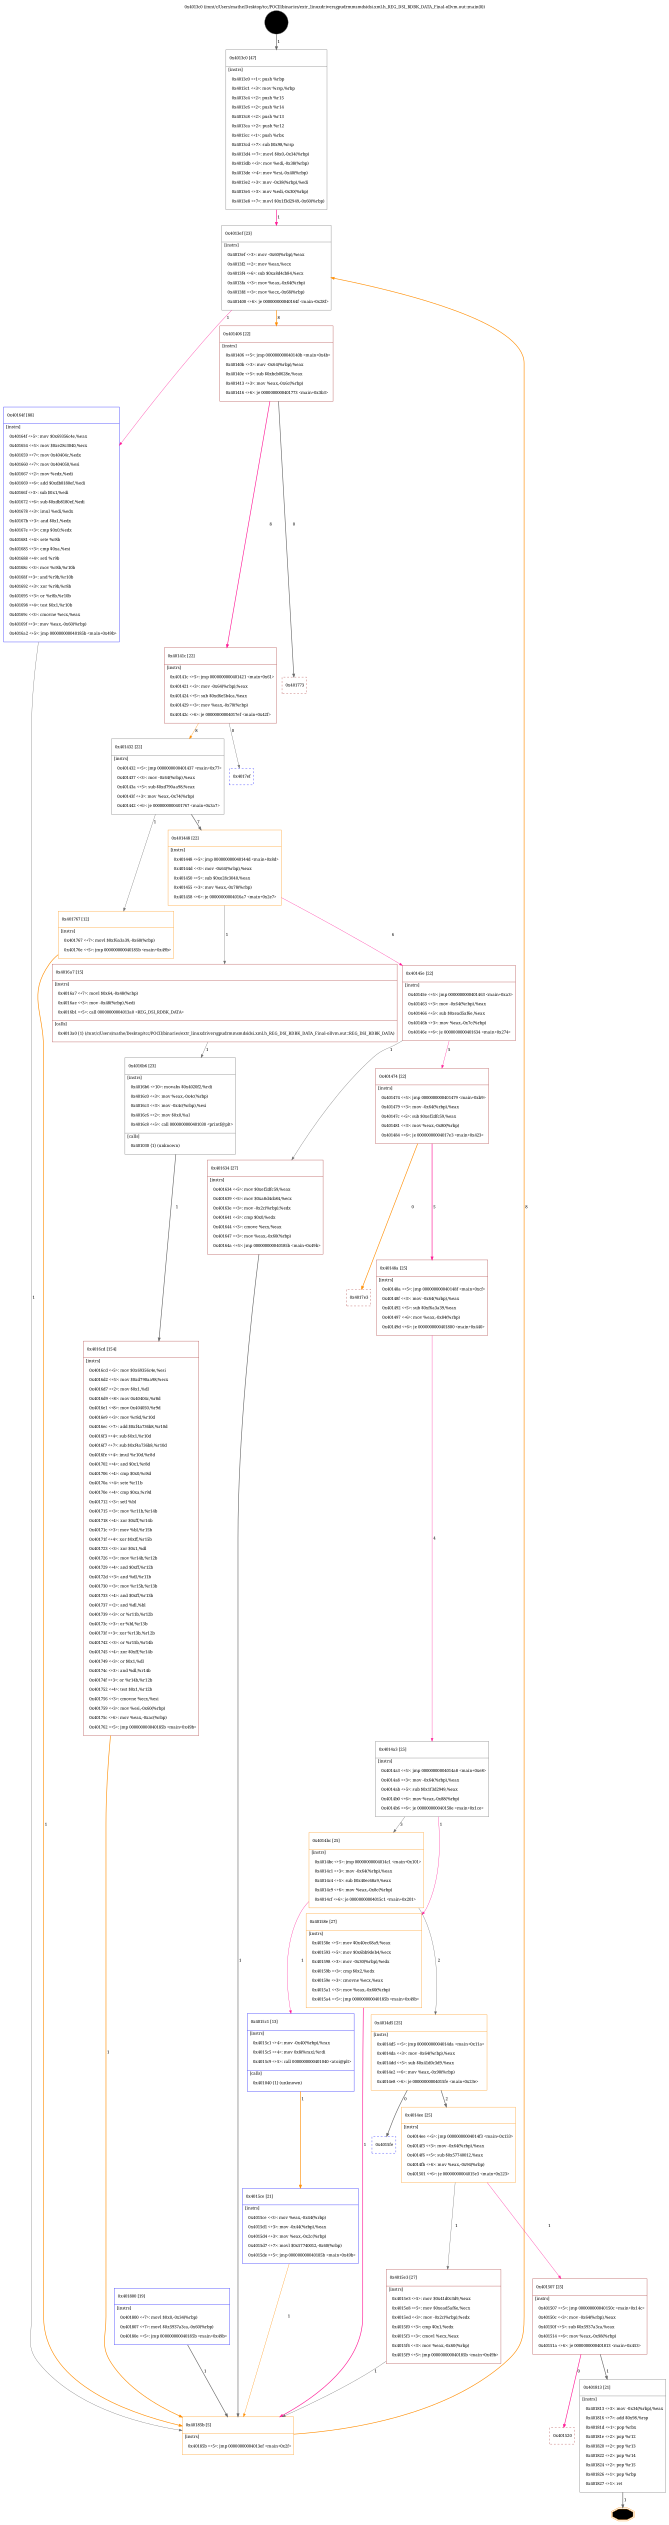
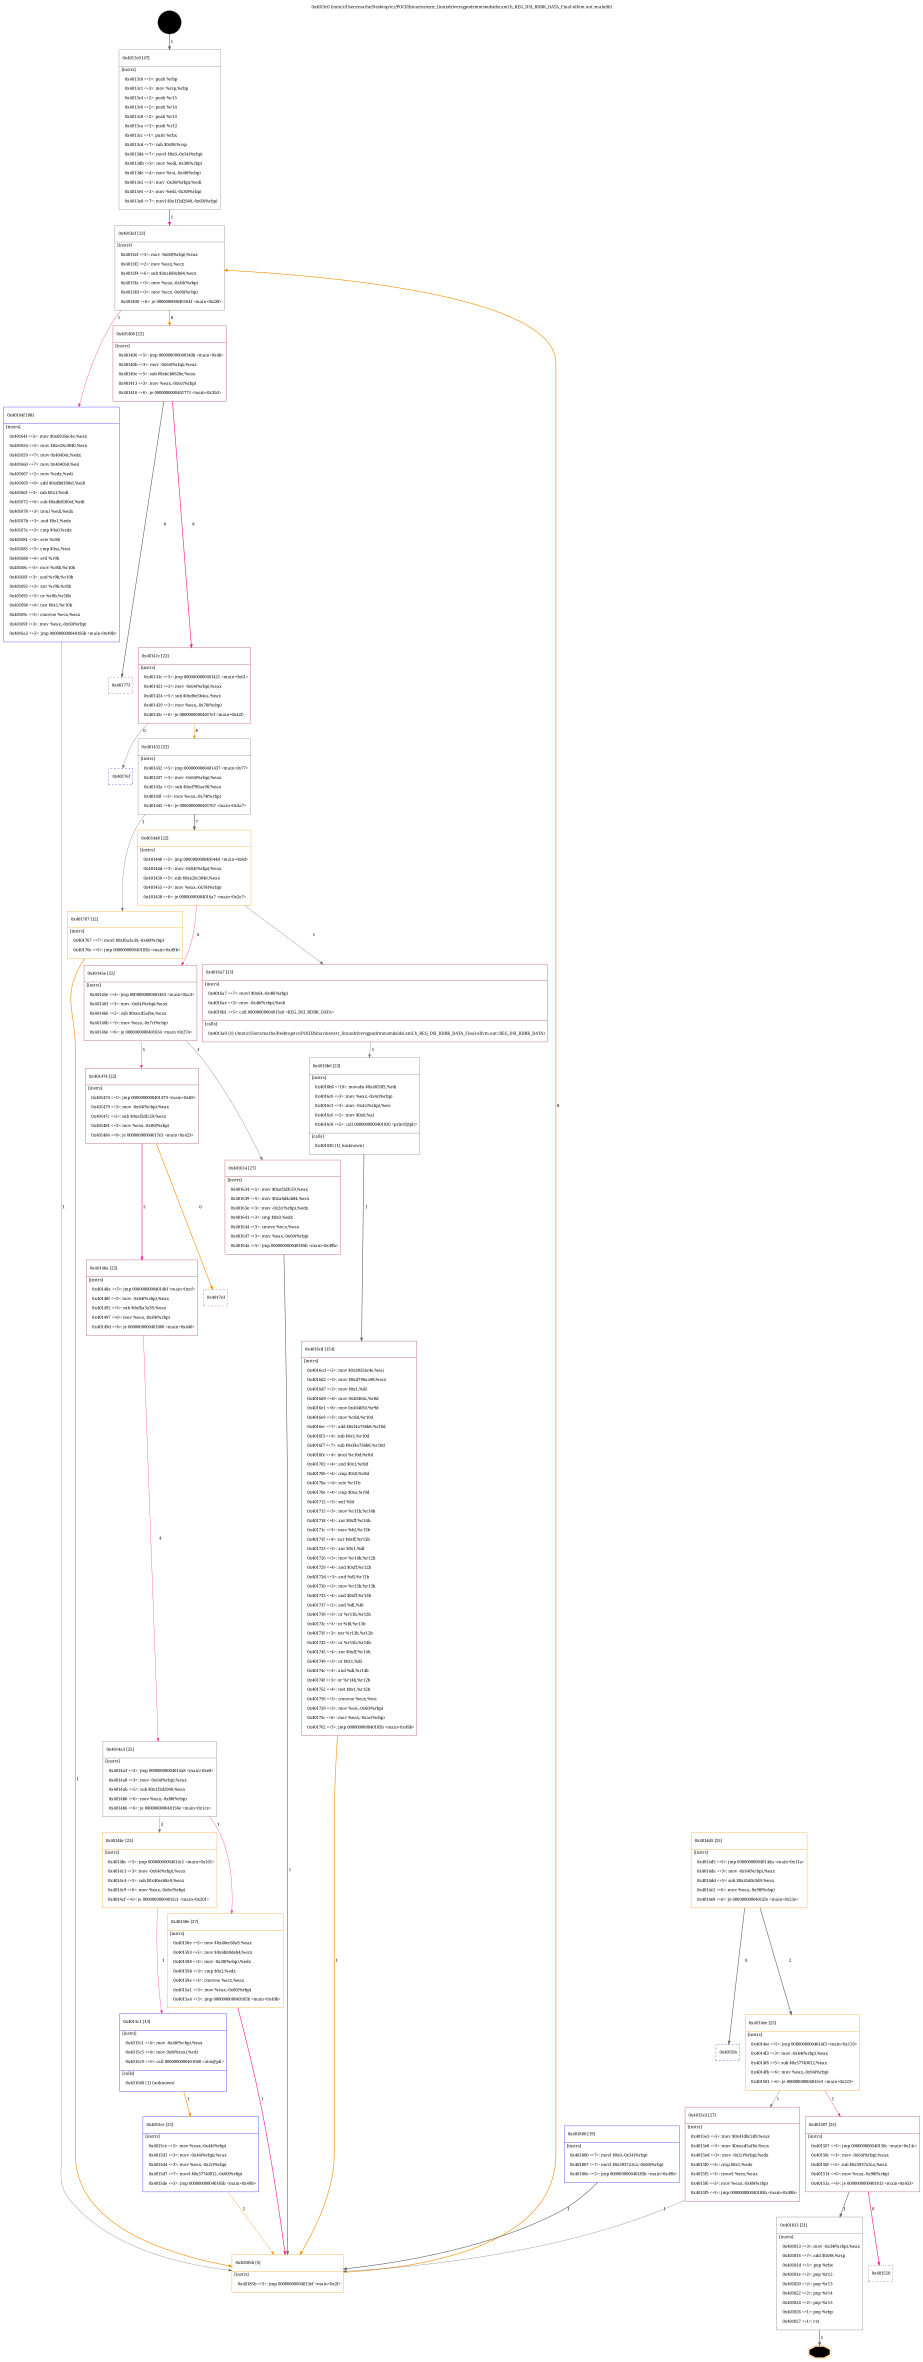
edge "0x4014bc [25]" -> "0x4014d5 [25]": removed, label "2"
